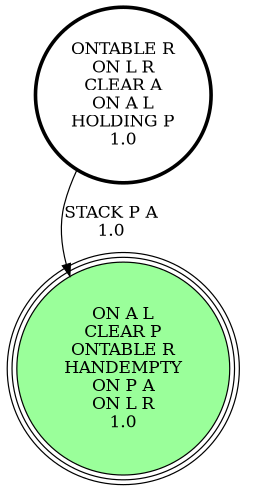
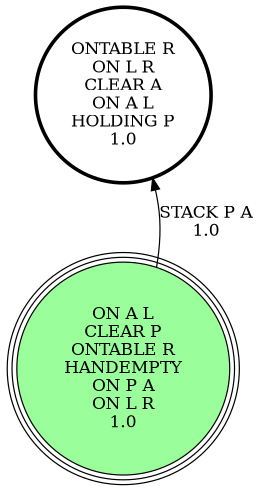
edge "ONTABLE R ON L R CLEAR A ON A L HOLDING P 1.0" -> "ON A L CLEAR P ONTABLE R HANDEMPTY ON P A ON L R 1.0": reversed
